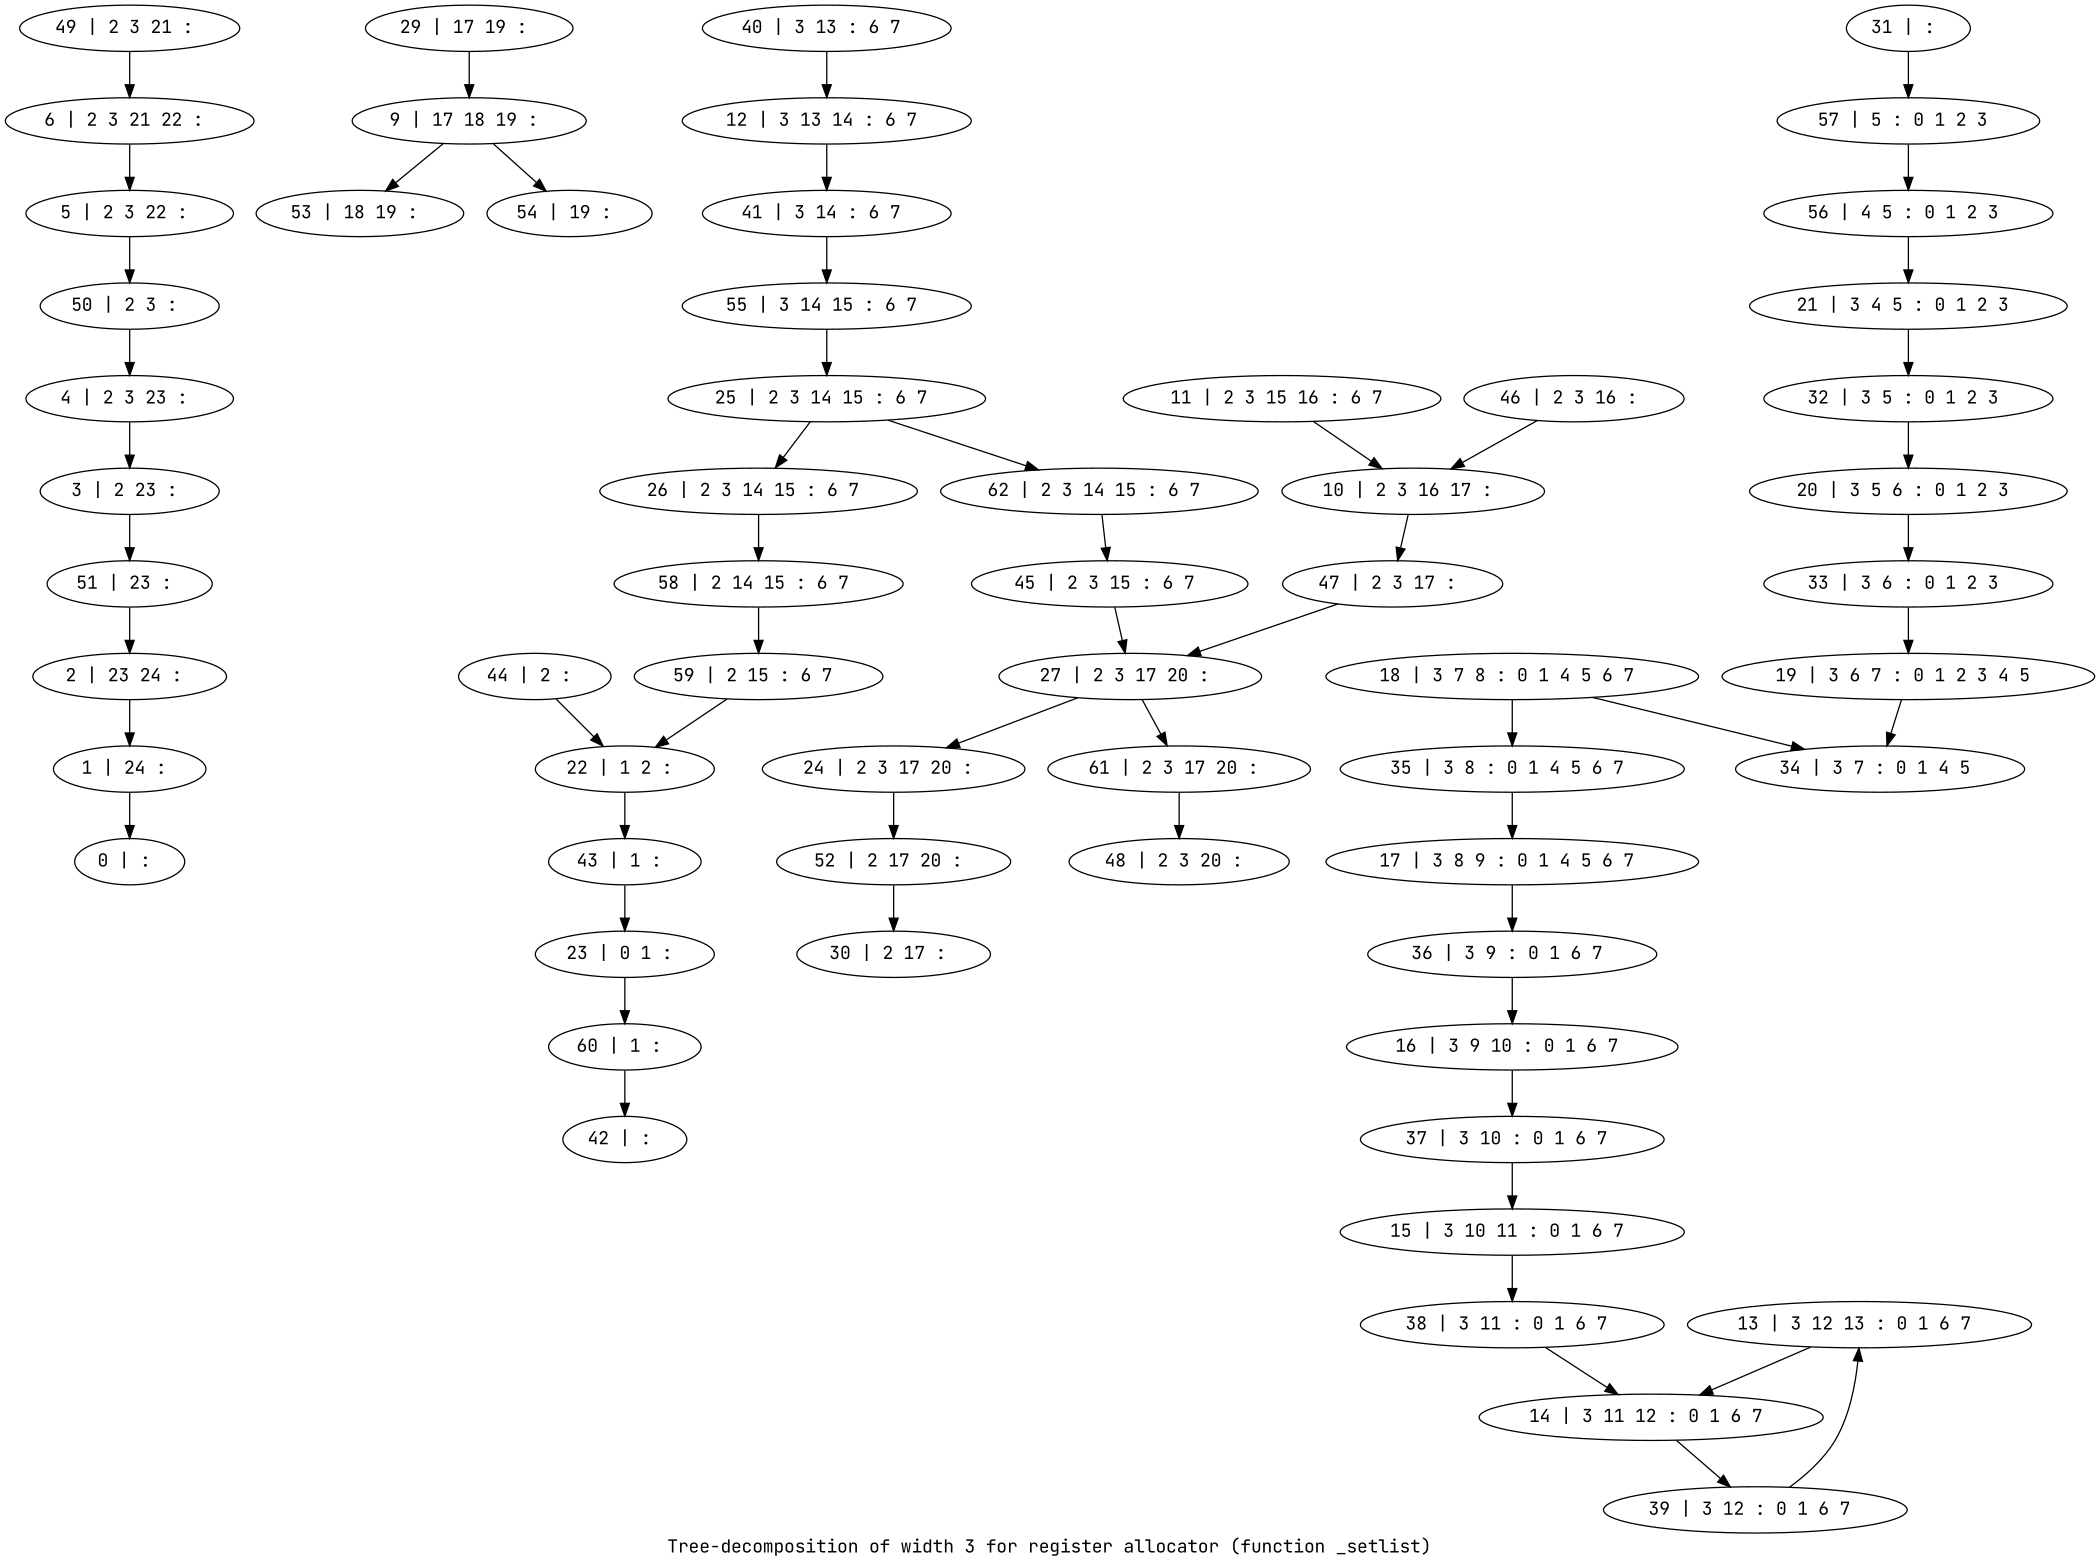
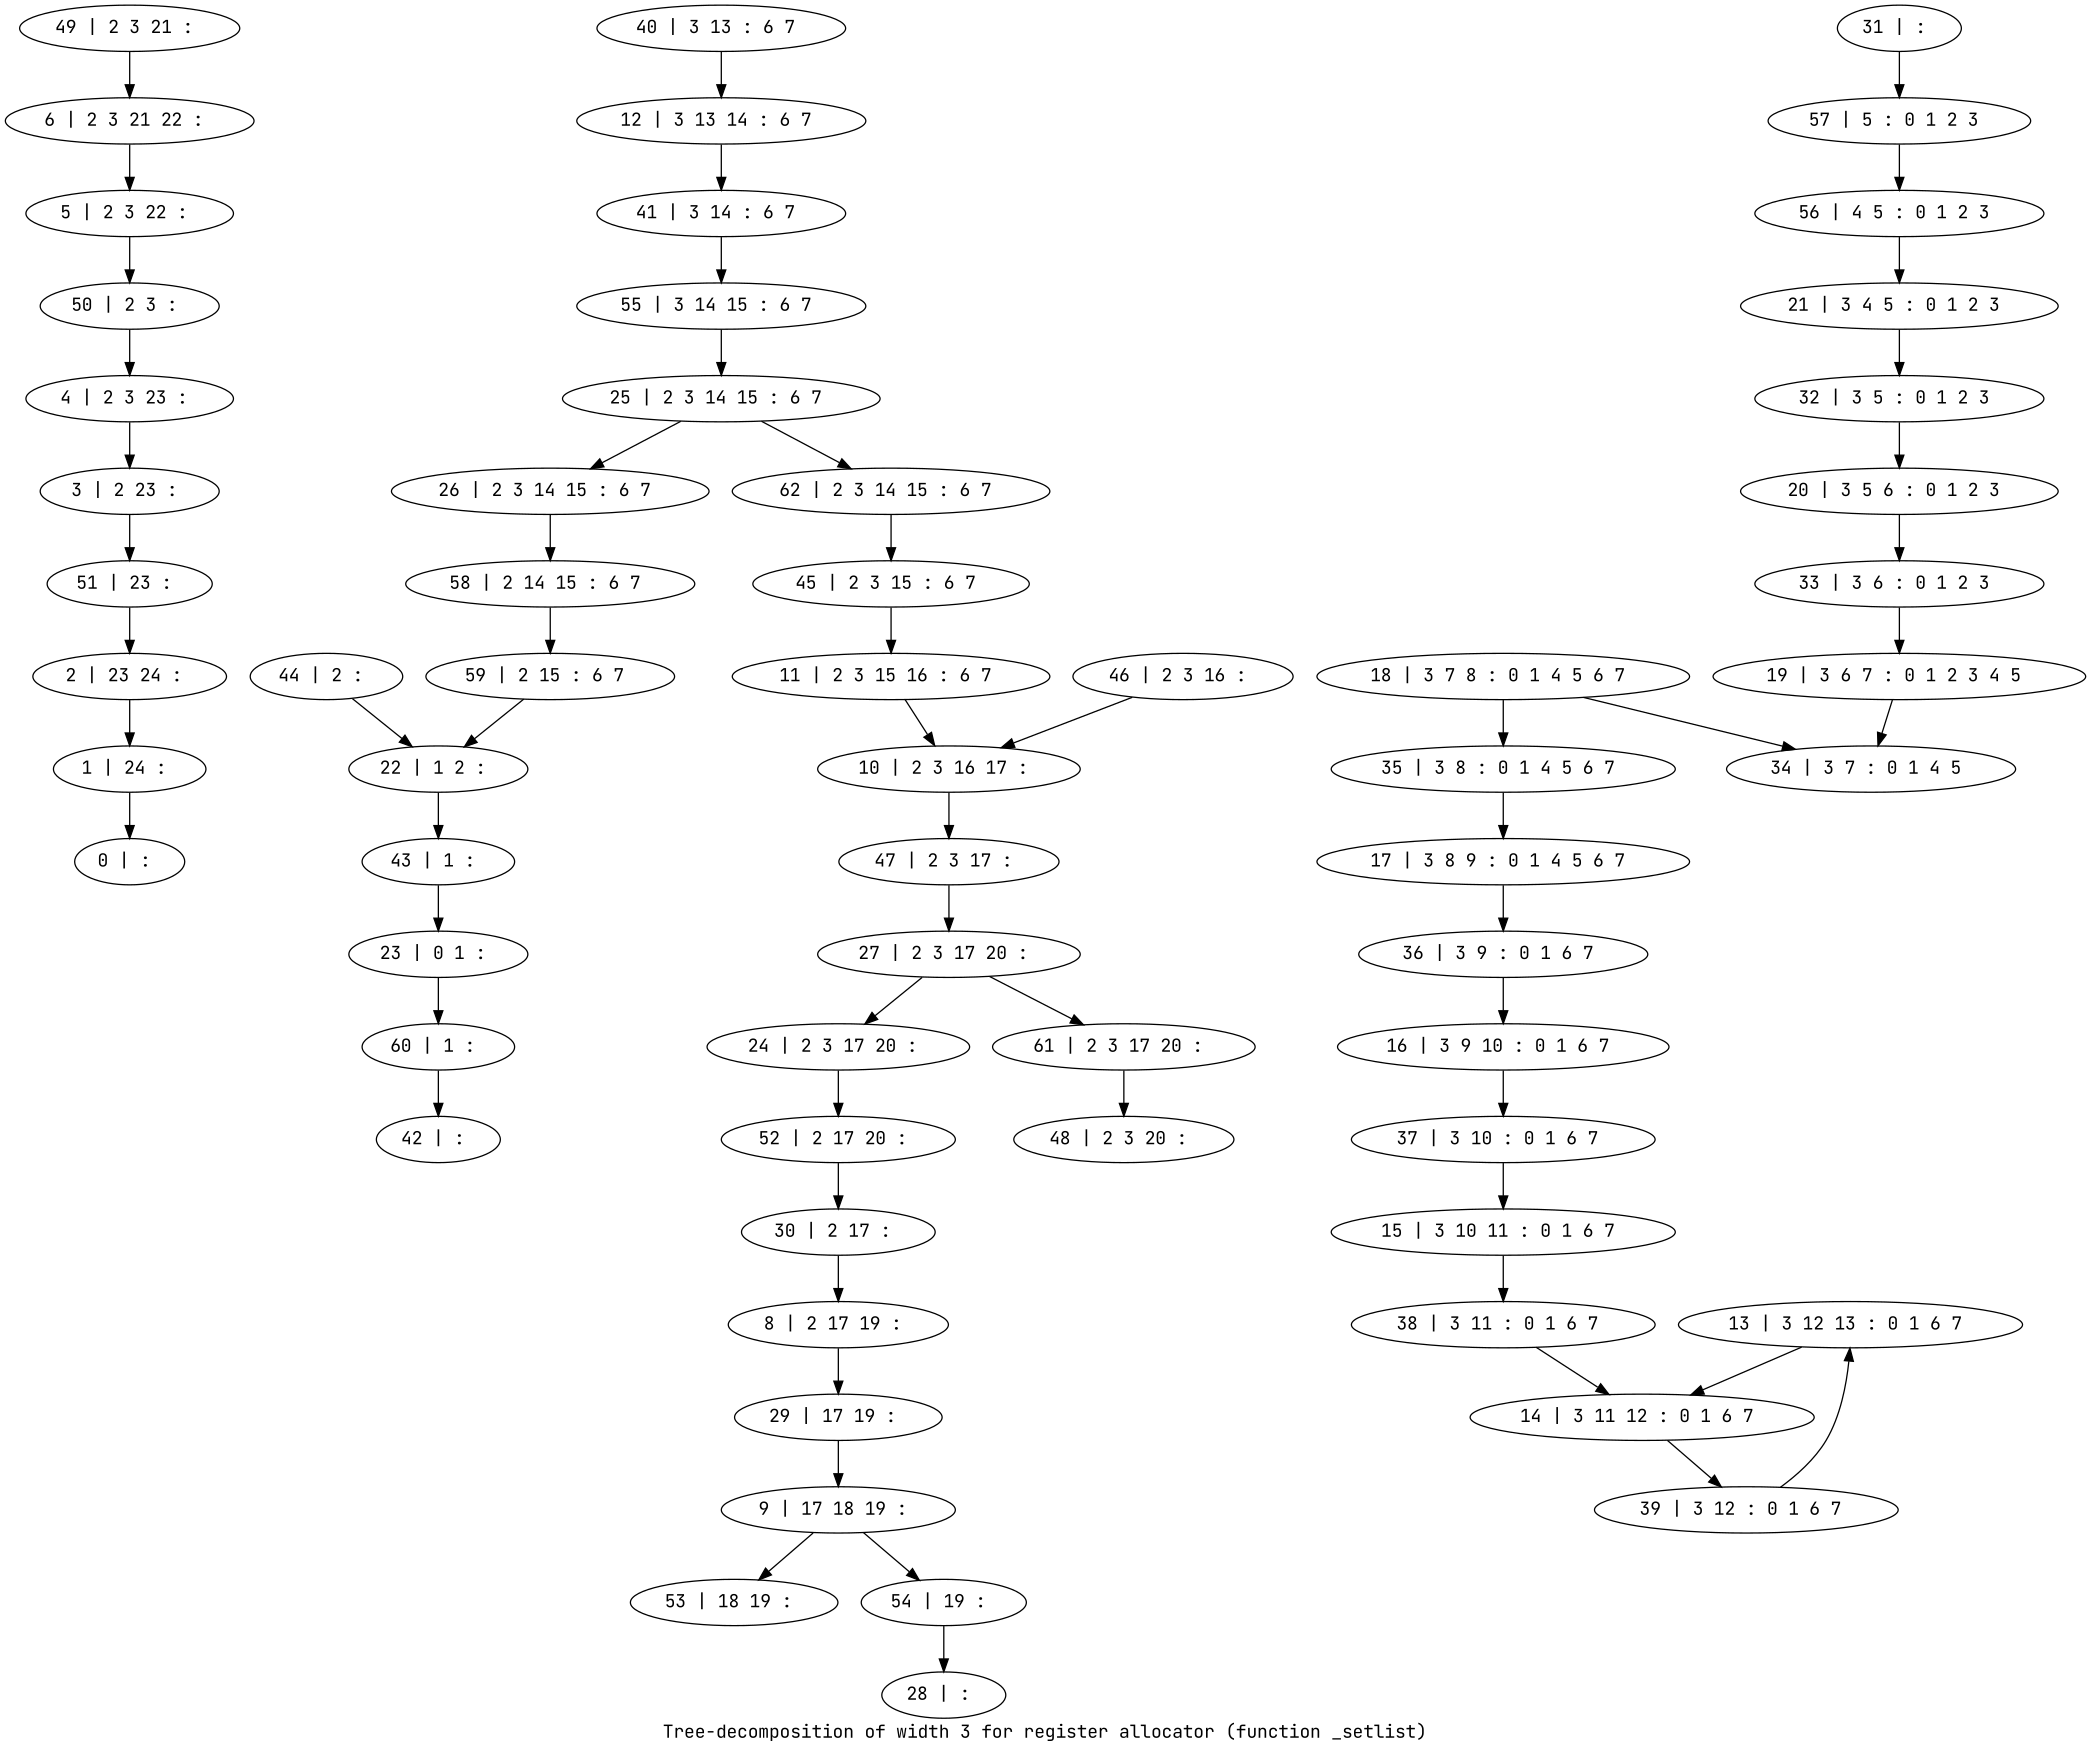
edge "45 | 2 3 15 : 6 7" -> "27 | 2 3 17 20 :": now "45 | 2 3 15 : 6 7" -> "11 | 2 3 15 16 : 6 7"
node "8 | 2 17 19 :": added
node "28 | :": added
